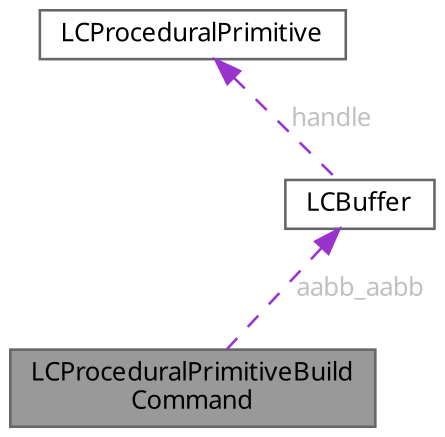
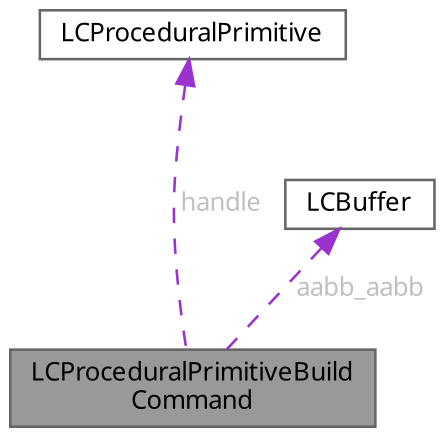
edge "LCBuffer" -> "LCProceduralPrimitive": now "LCProceduralPrimitiveBuild Command" -> "LCProceduralPrimitive"
